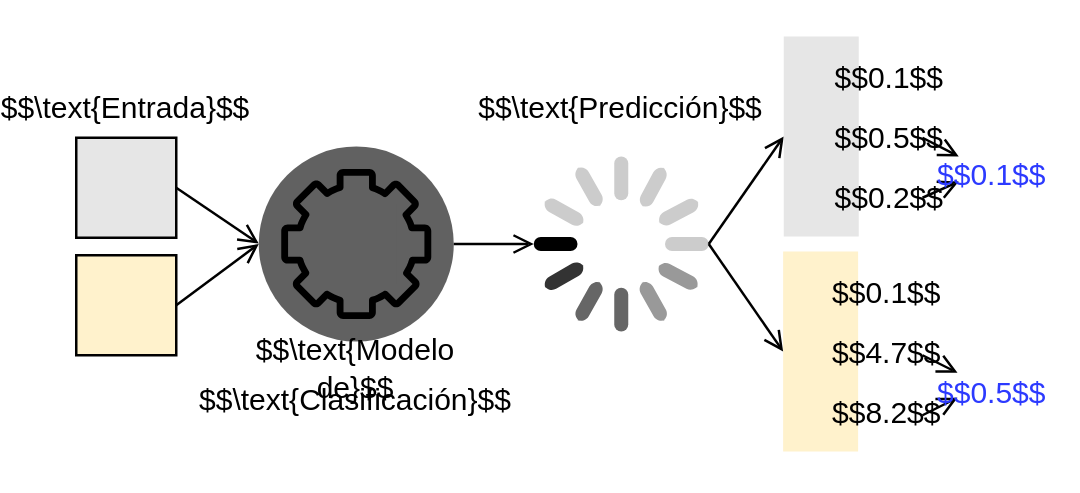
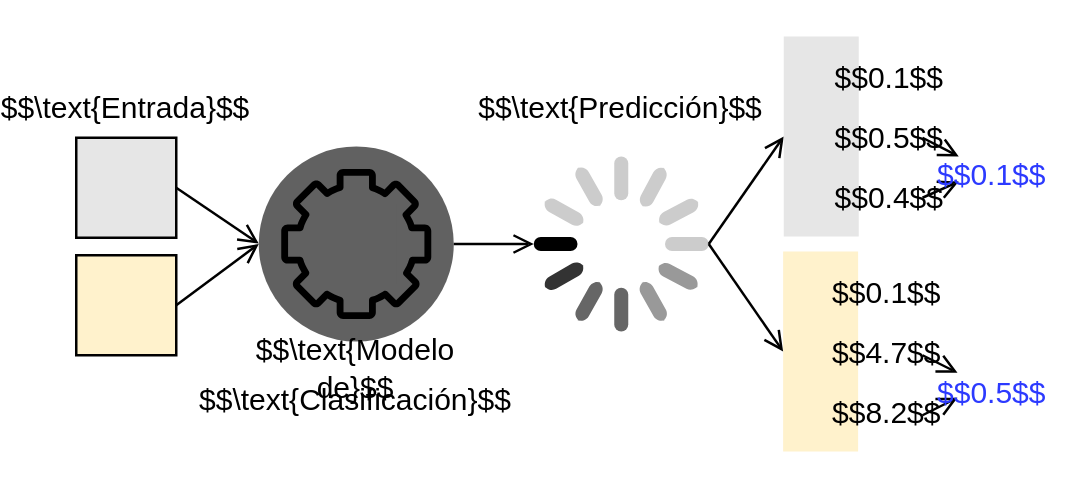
node "$$0.2$$": label "$$0.2$$" -> "$$0.4$$"
